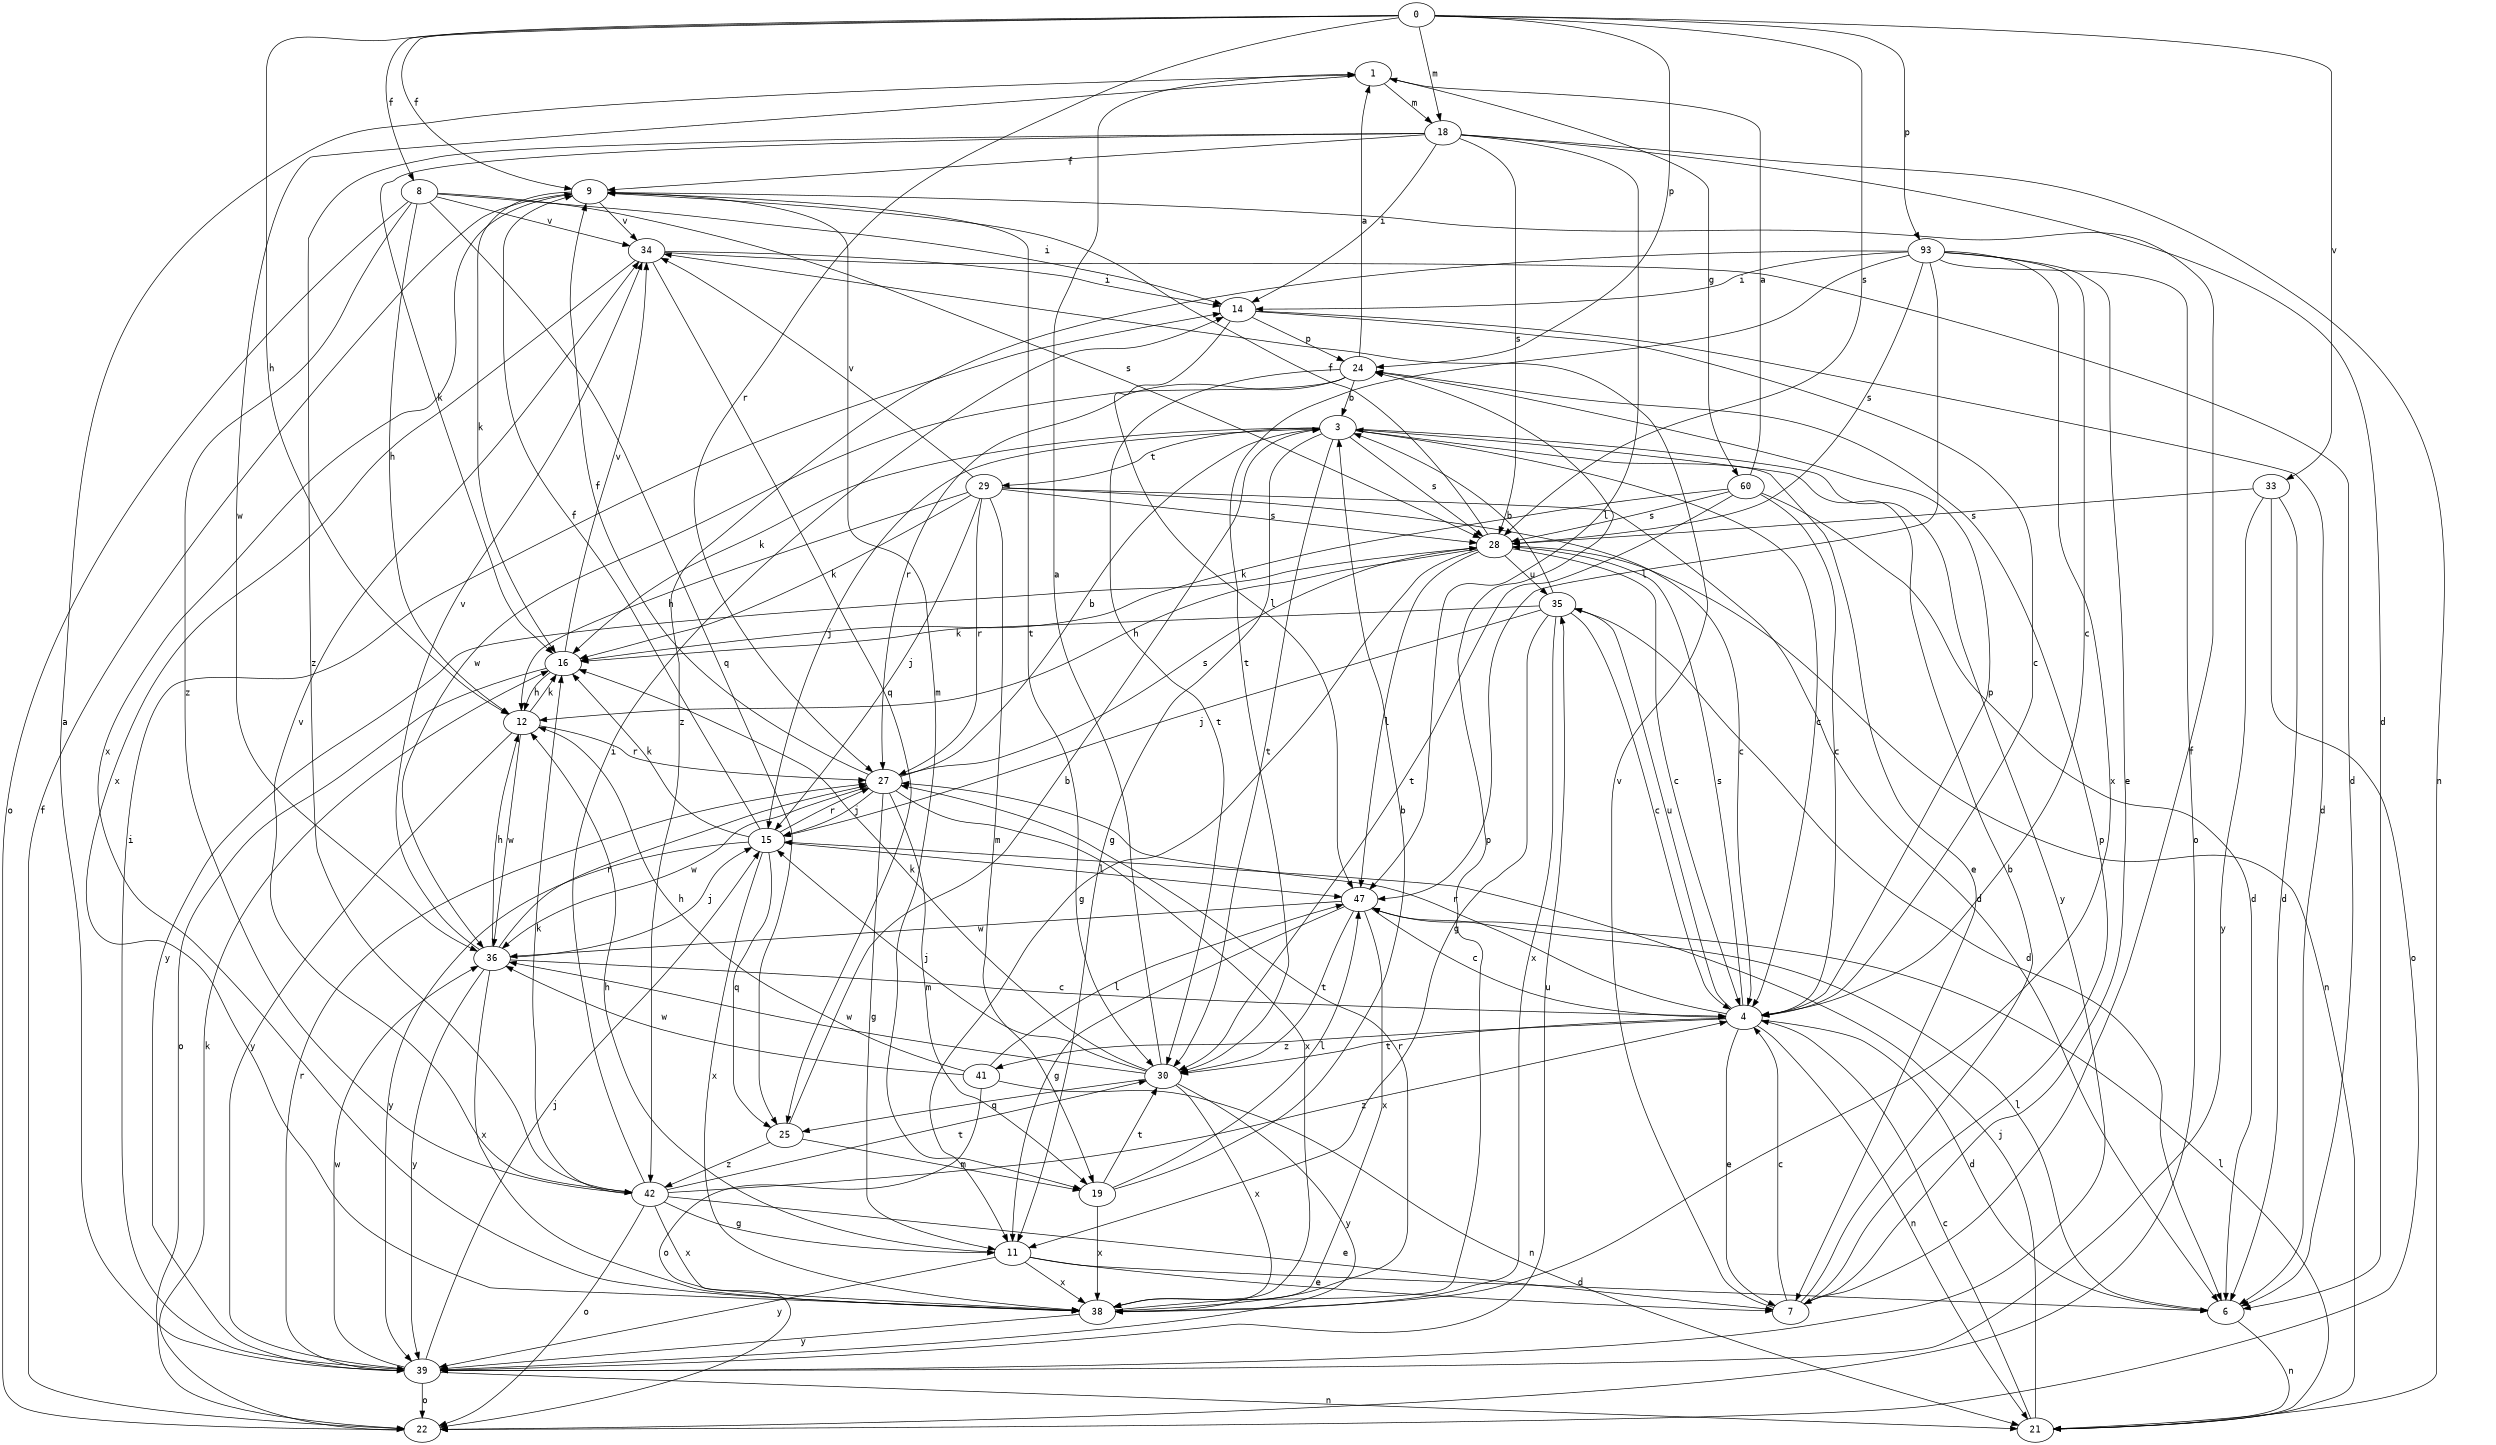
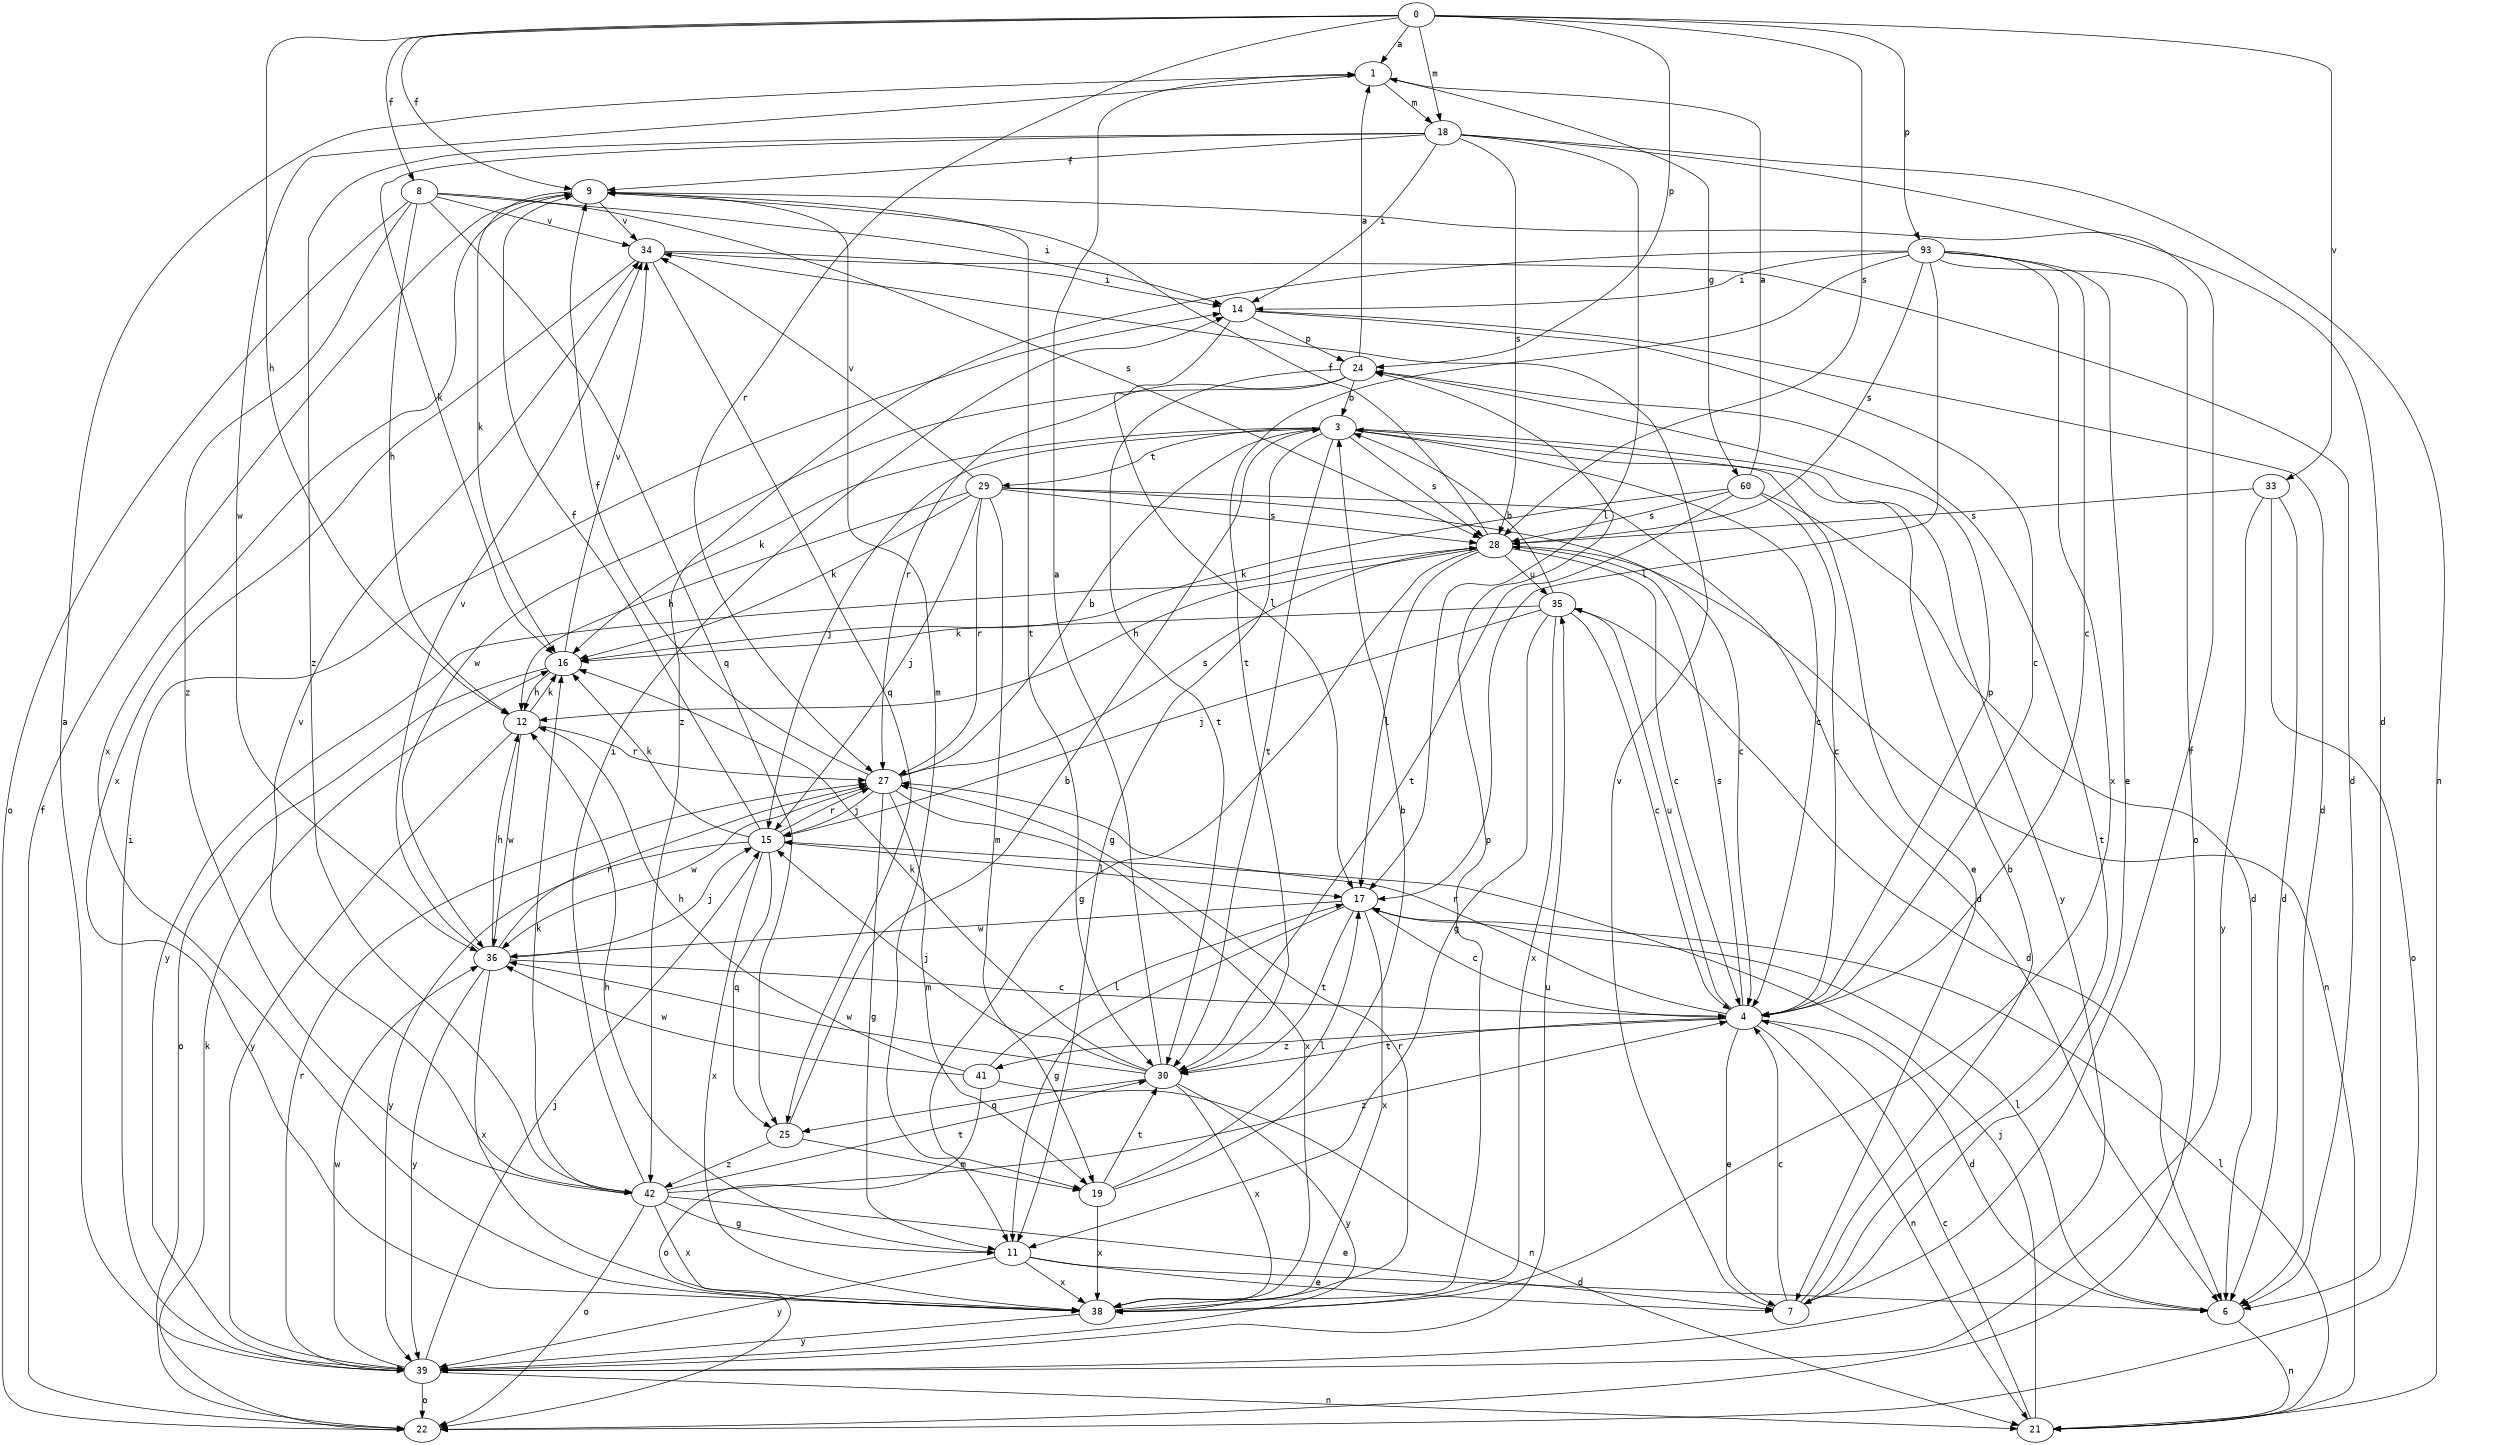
edge "0" -> "1": added, label "a"
edge "7" -> "24": label "p" -> "t"
node "47": label "47" -> "17"
